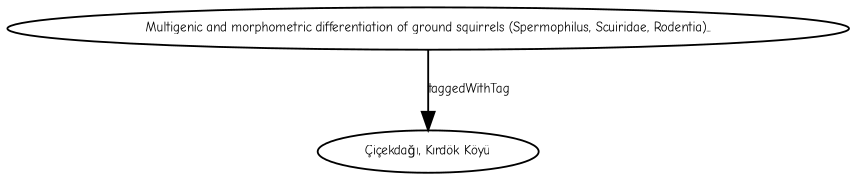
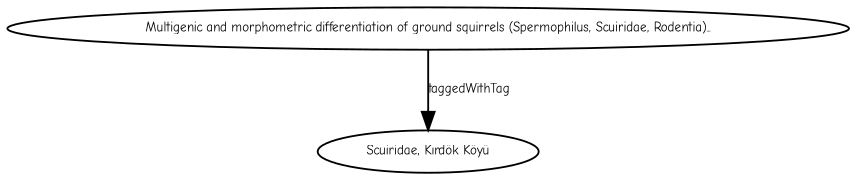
node "Çiçekdağı, Kırdök Köyü": label "Çiçekdağı, Kırdök Köyü" -> "Scuiridae, Kırdök Köyü"
